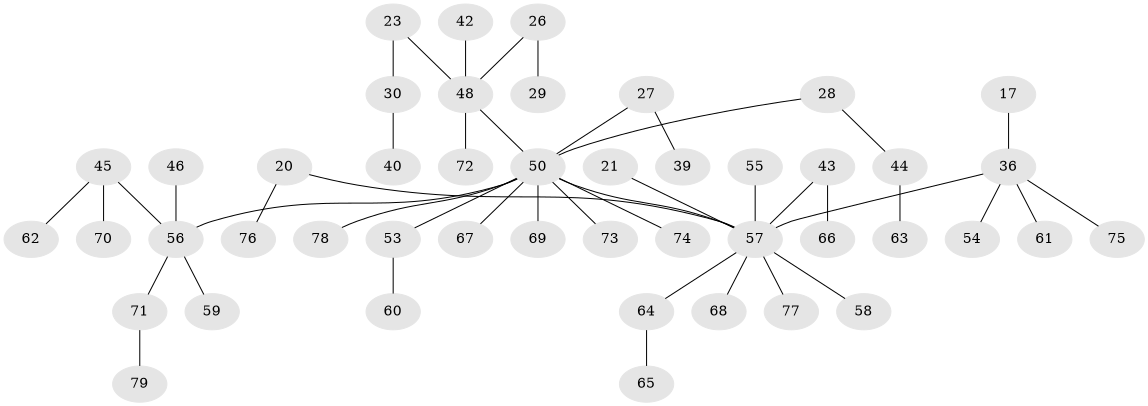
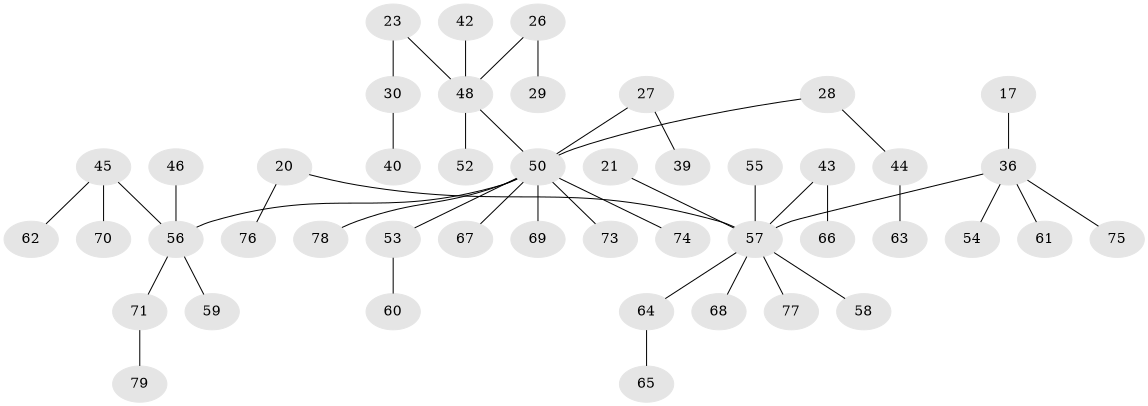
node "72": label "72" -> "52"
edge "50" -- "57": removed
